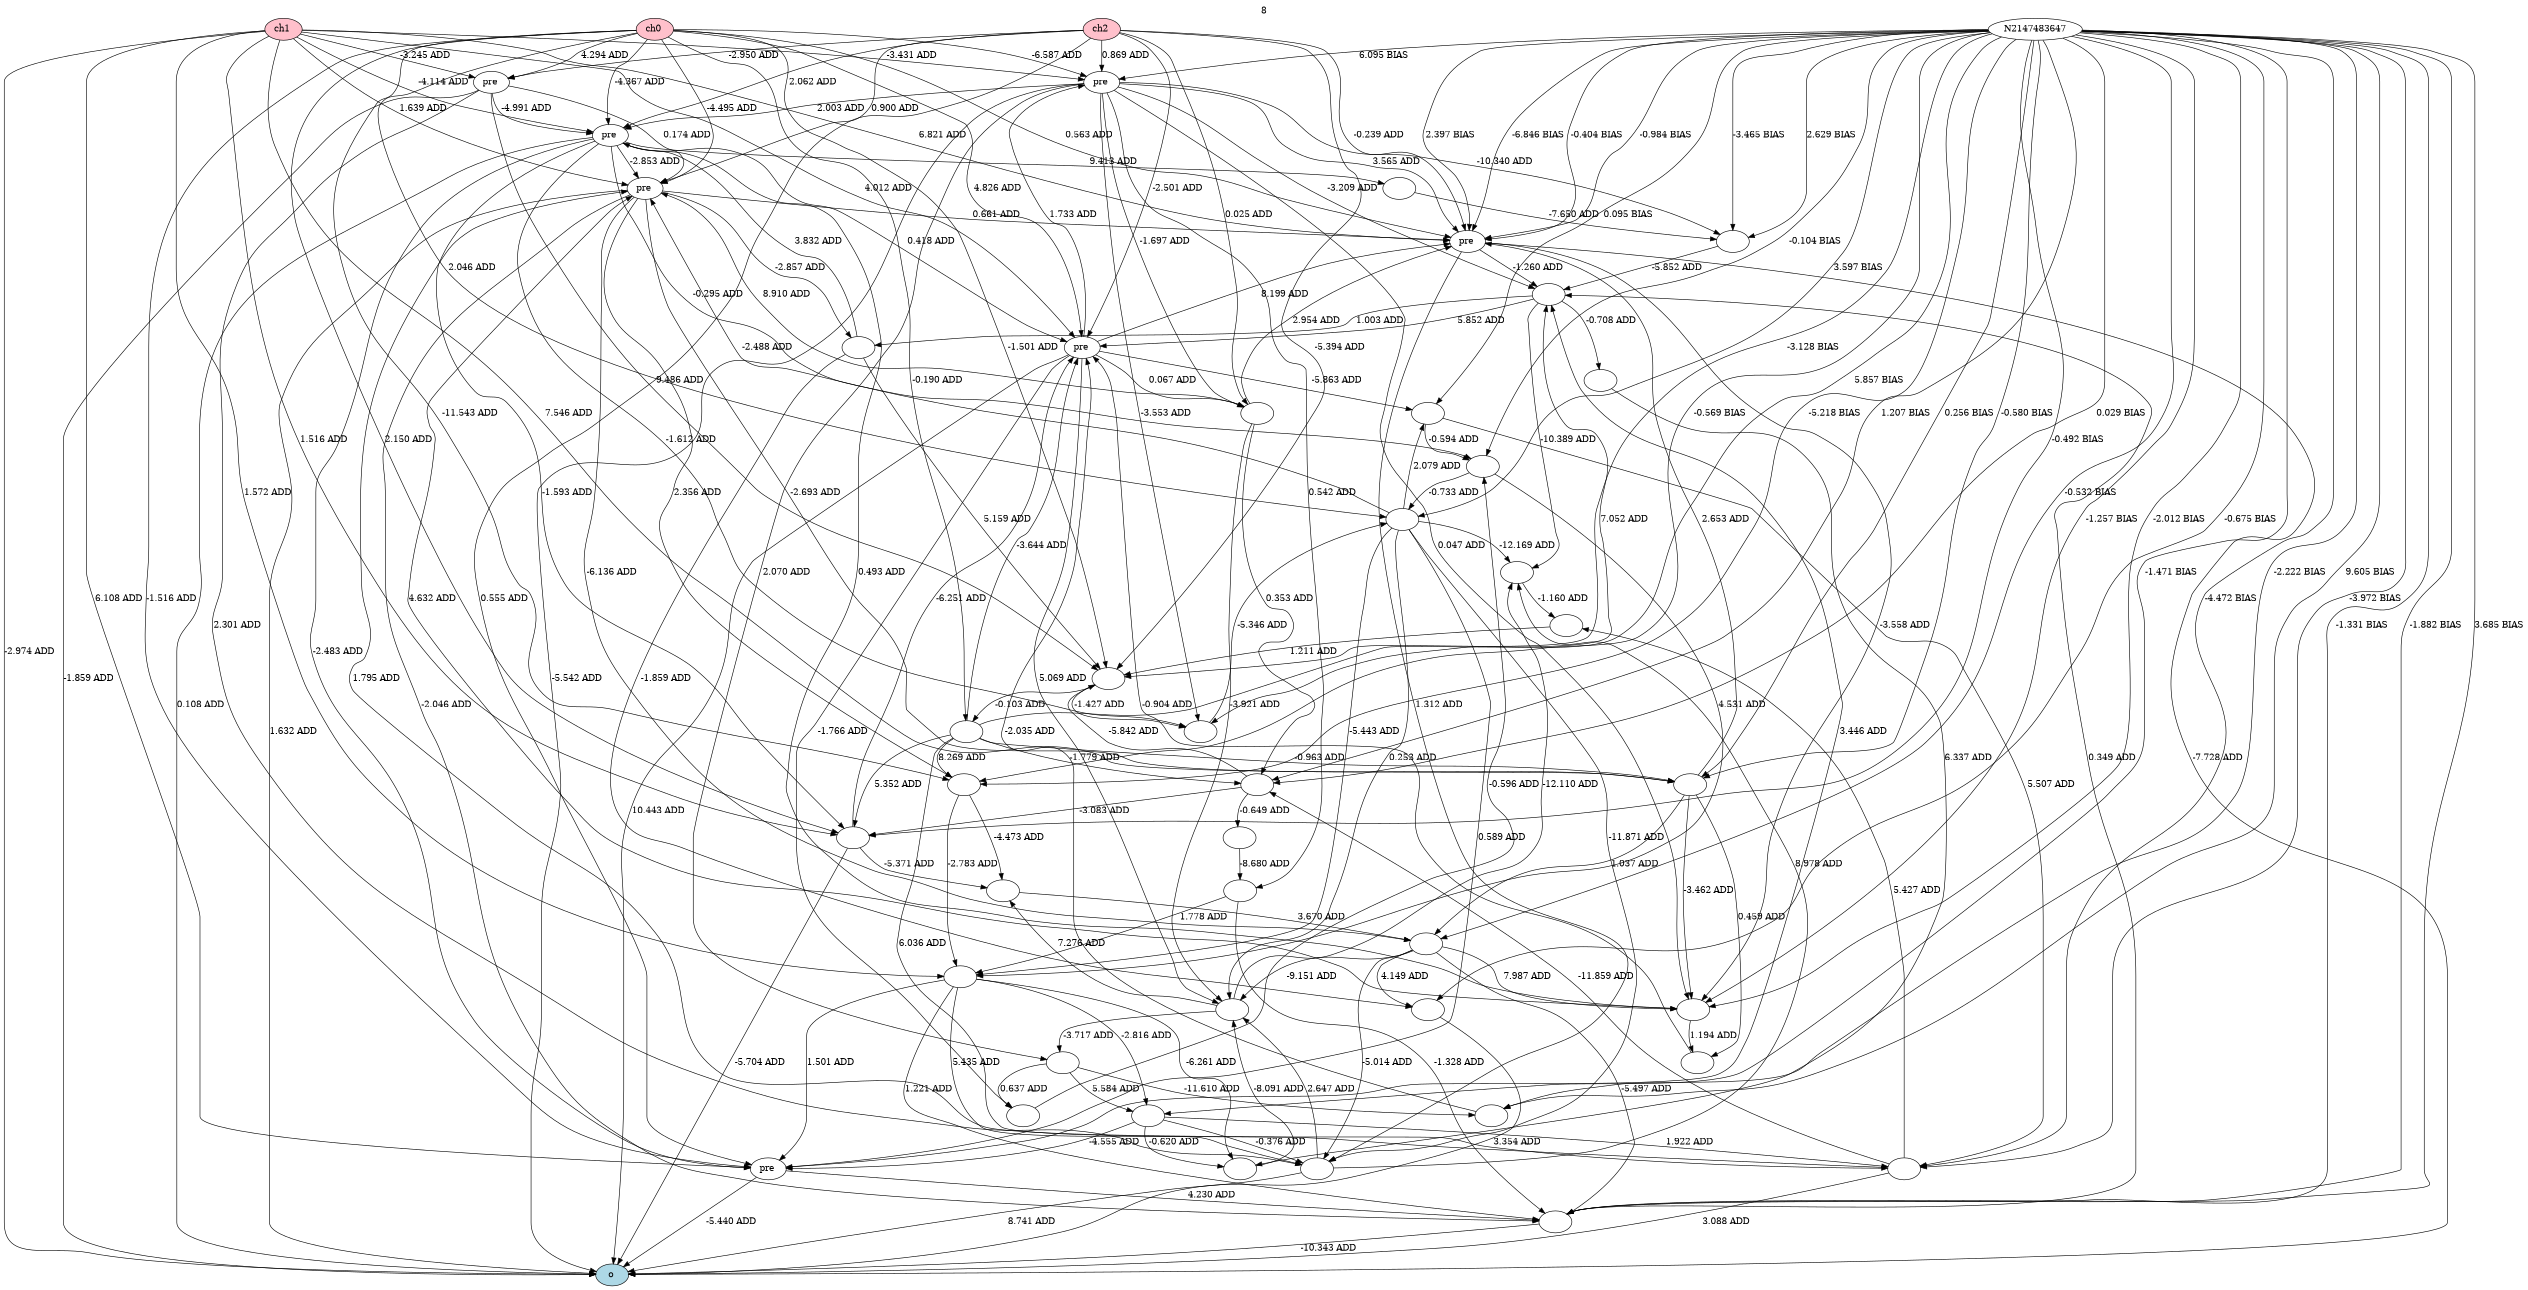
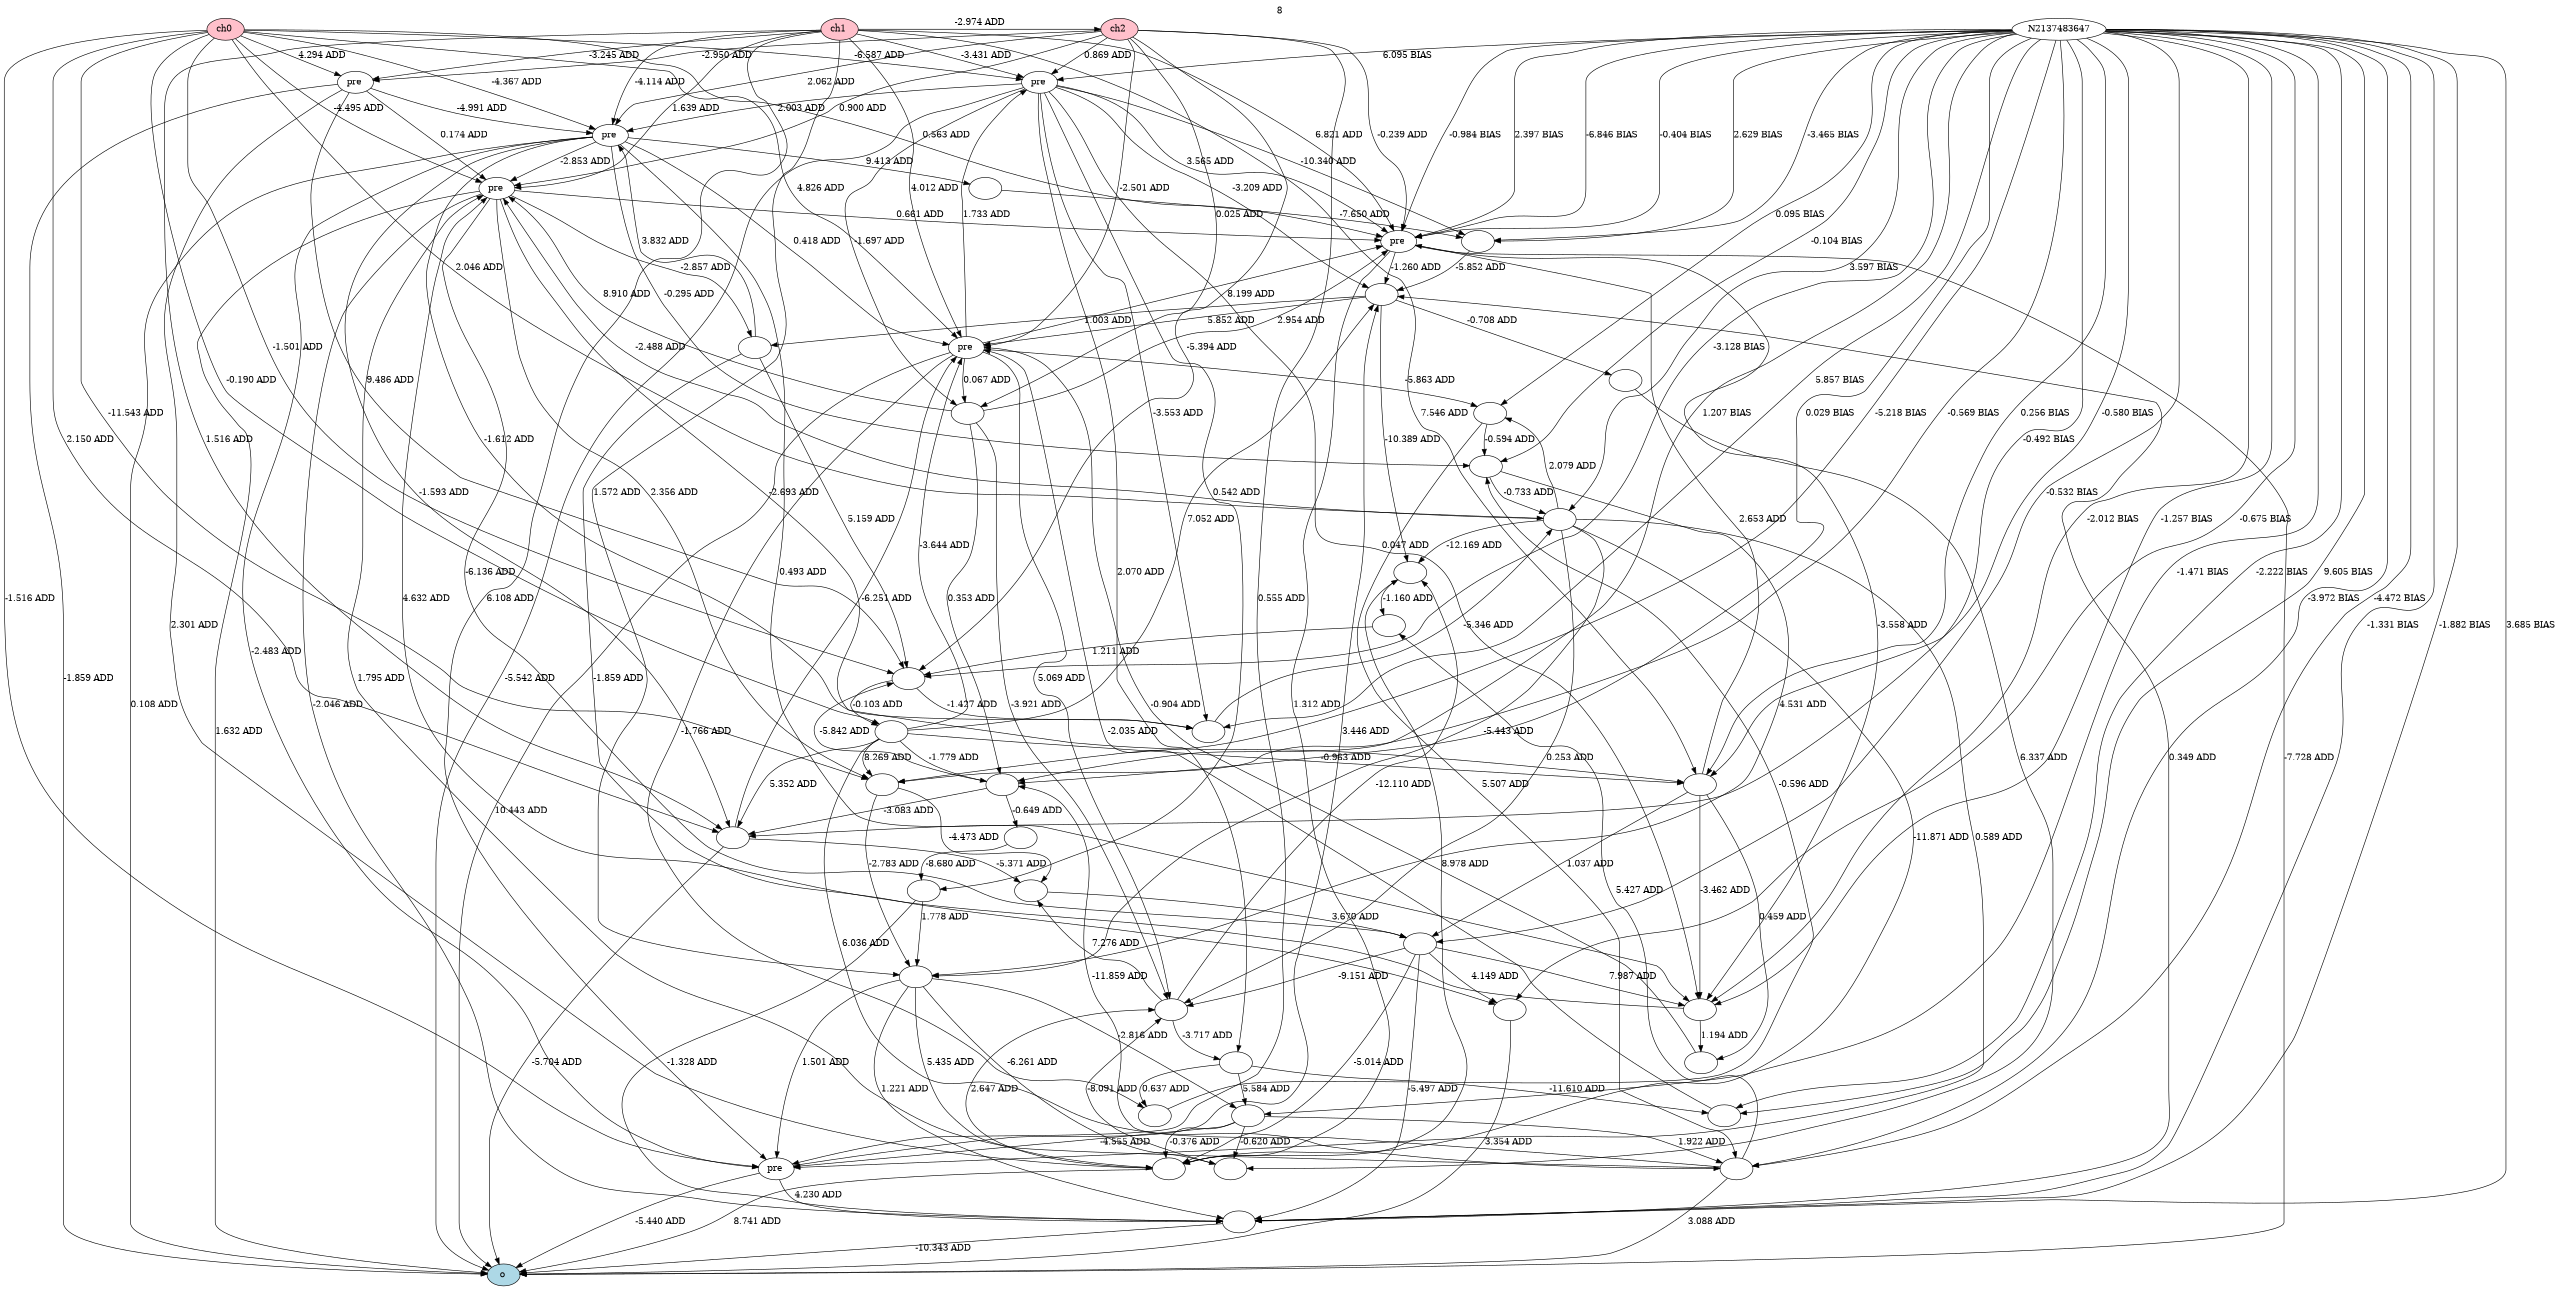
node "N2147483647": label "N2147483647" -> "N2137483647"
edge "ch1" -> "o": now "ch1" -> "ch2"
